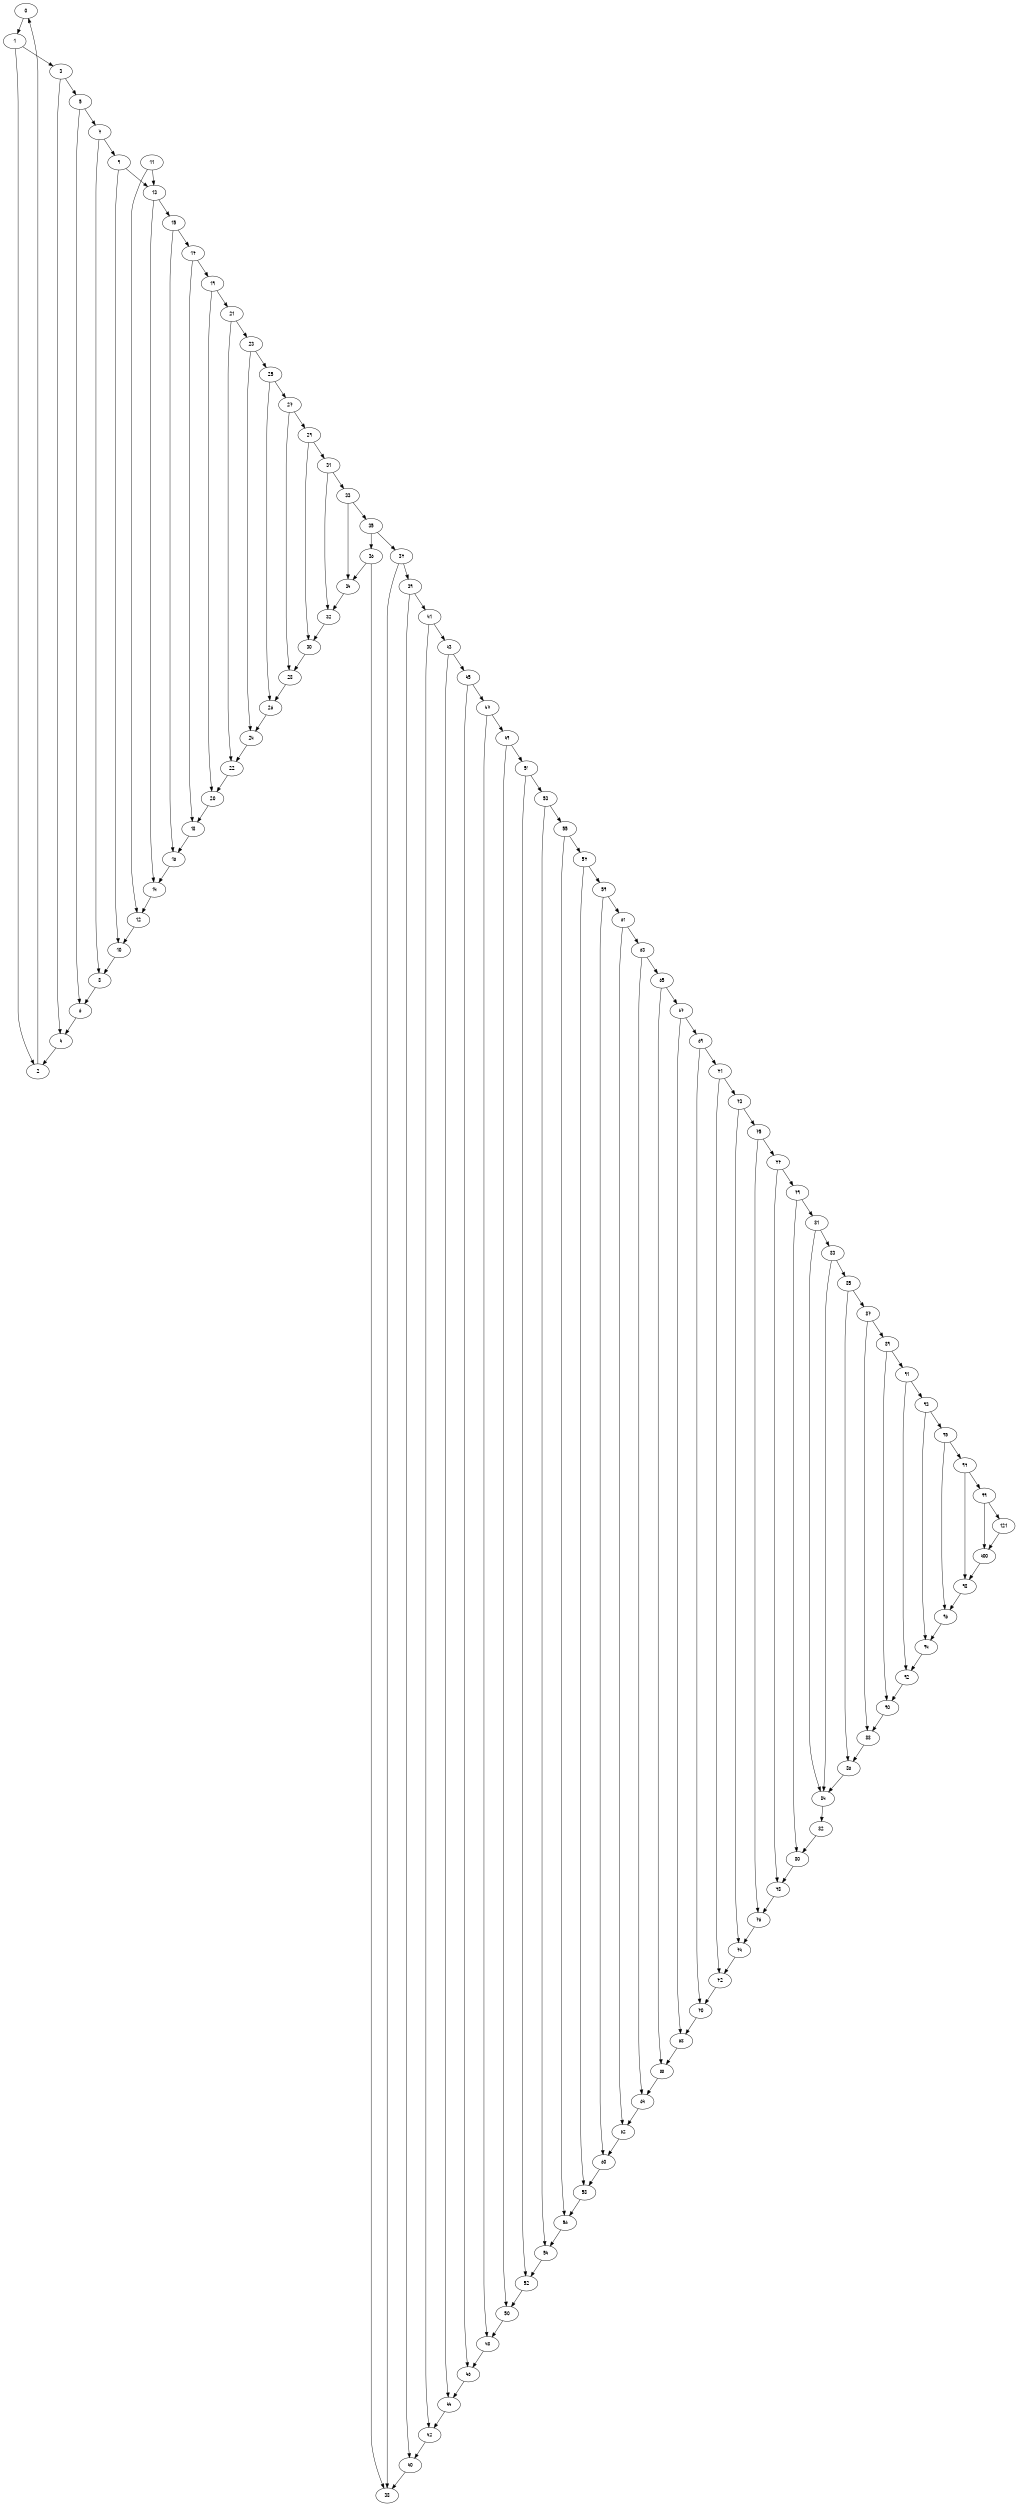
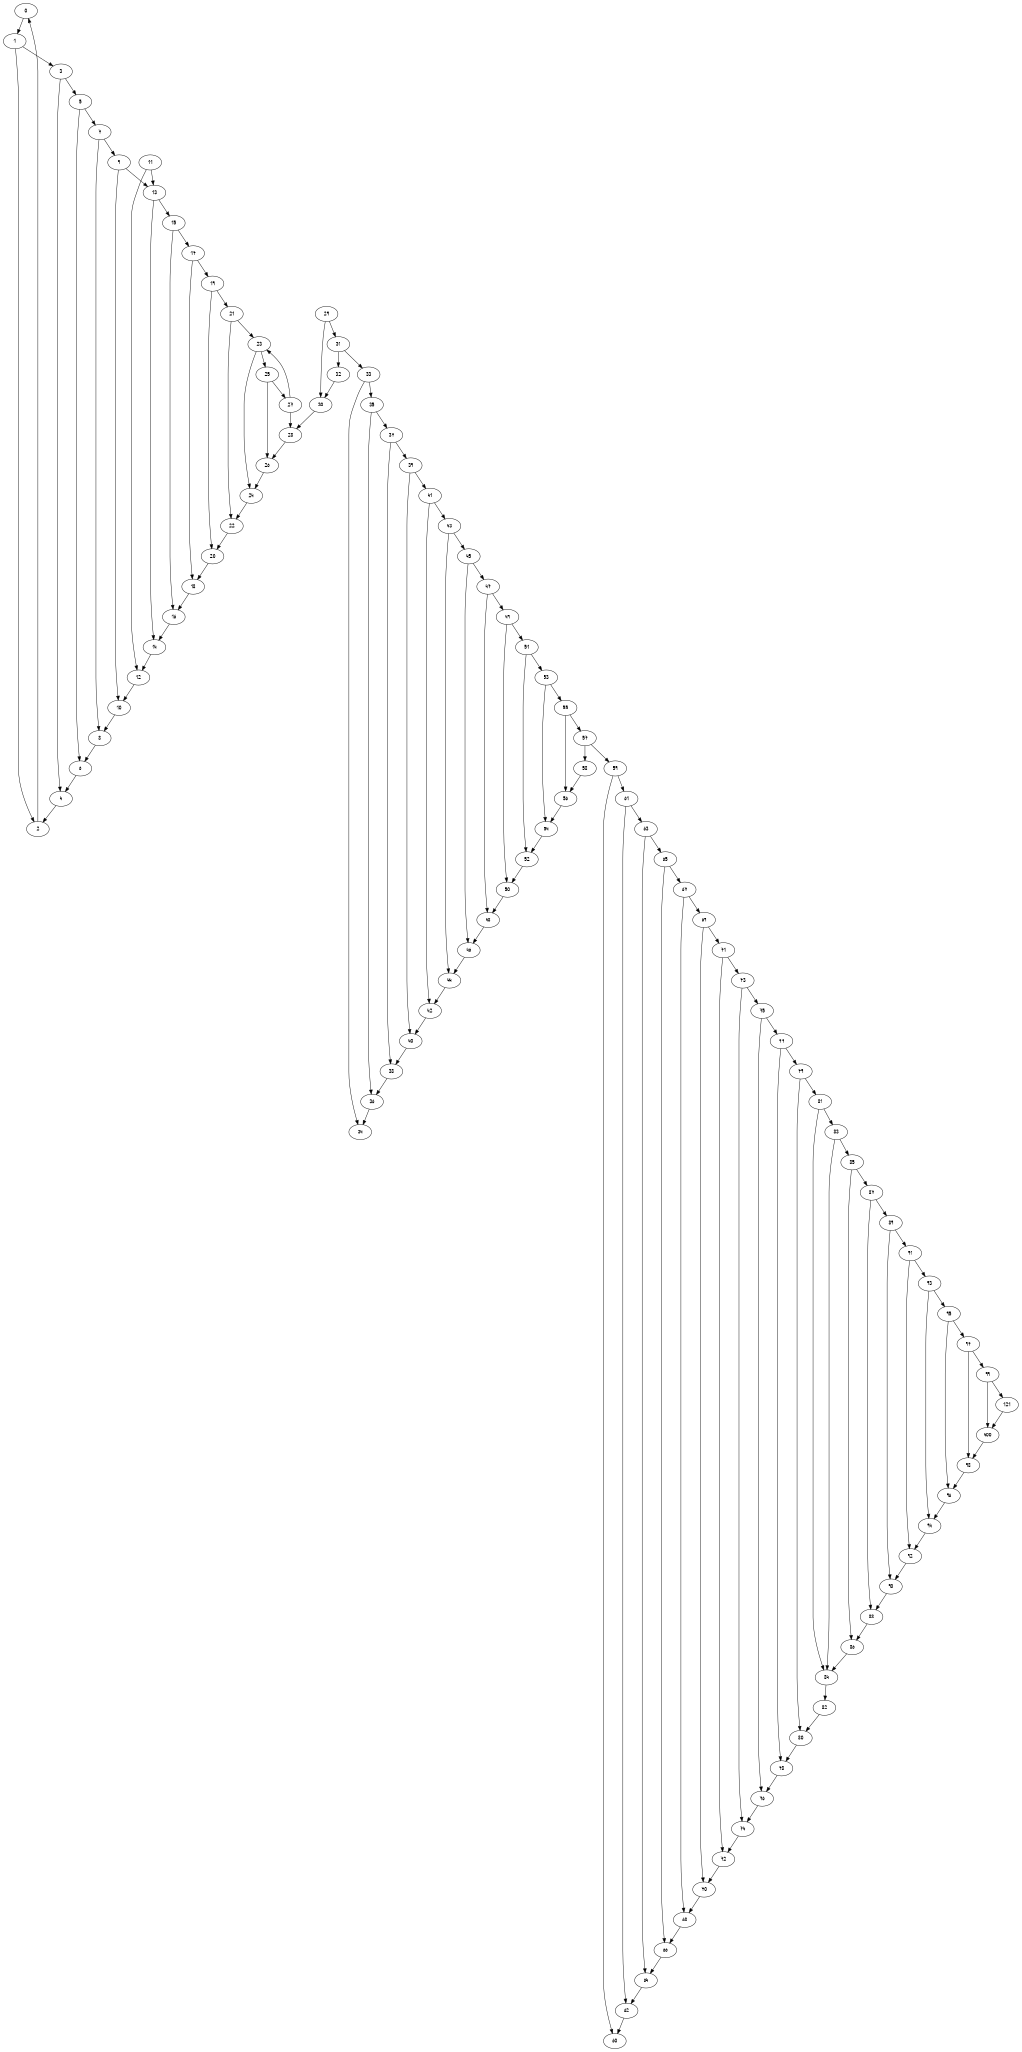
edge "27" -> "29": now "27" -> "23"
edge "34" -> "32": removed
edge "36" -> "38": reversed
edge "60" -> "58": removed
